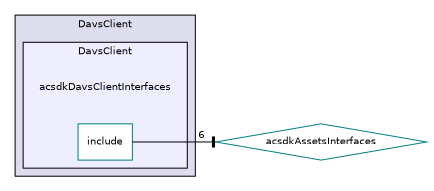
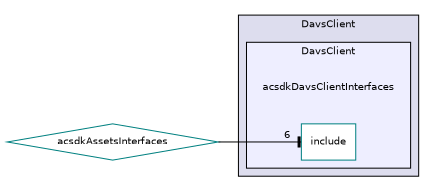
edge "include" -> "acsdkAssetsInterfaces": reversed
